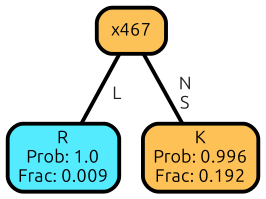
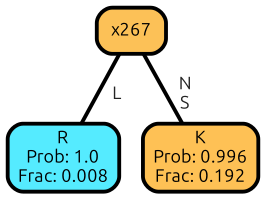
node "x467": label "x467" -> "x267"
node "R Prob: 1.0 Frac: 0.009": label "R Prob: 1.0 Frac: 0.009" -> "R Prob: 1.0 Frac: 0.008"
